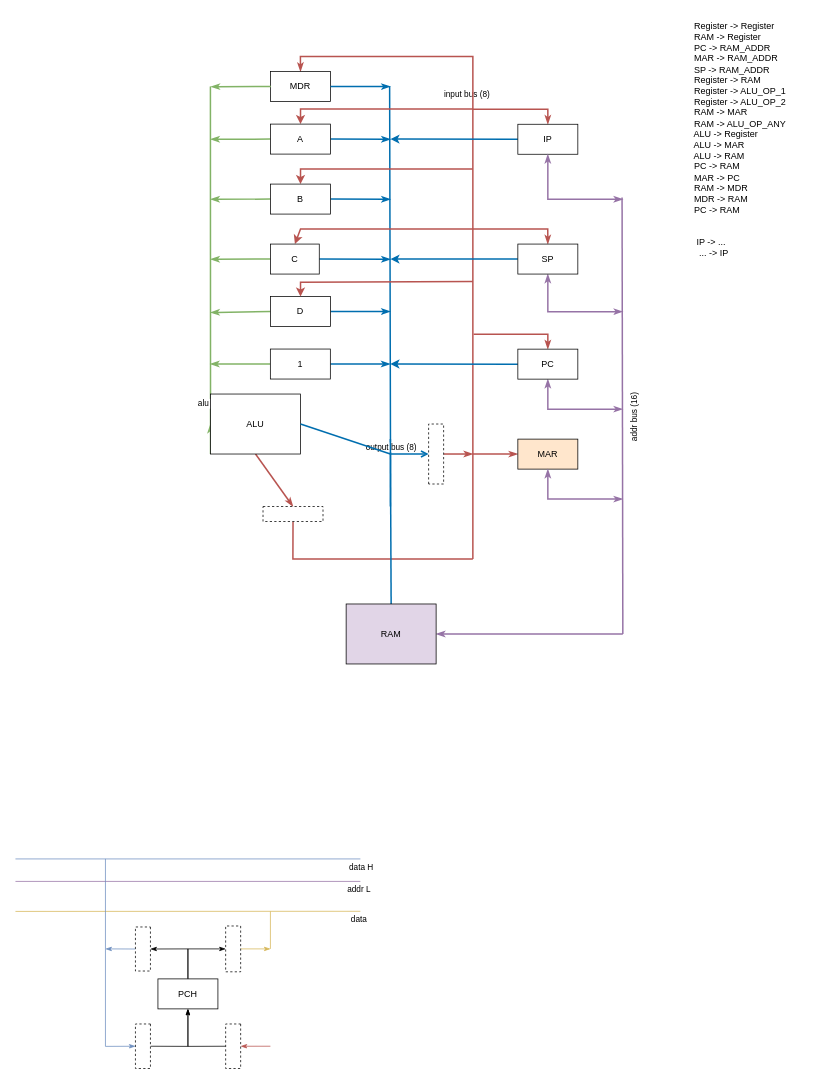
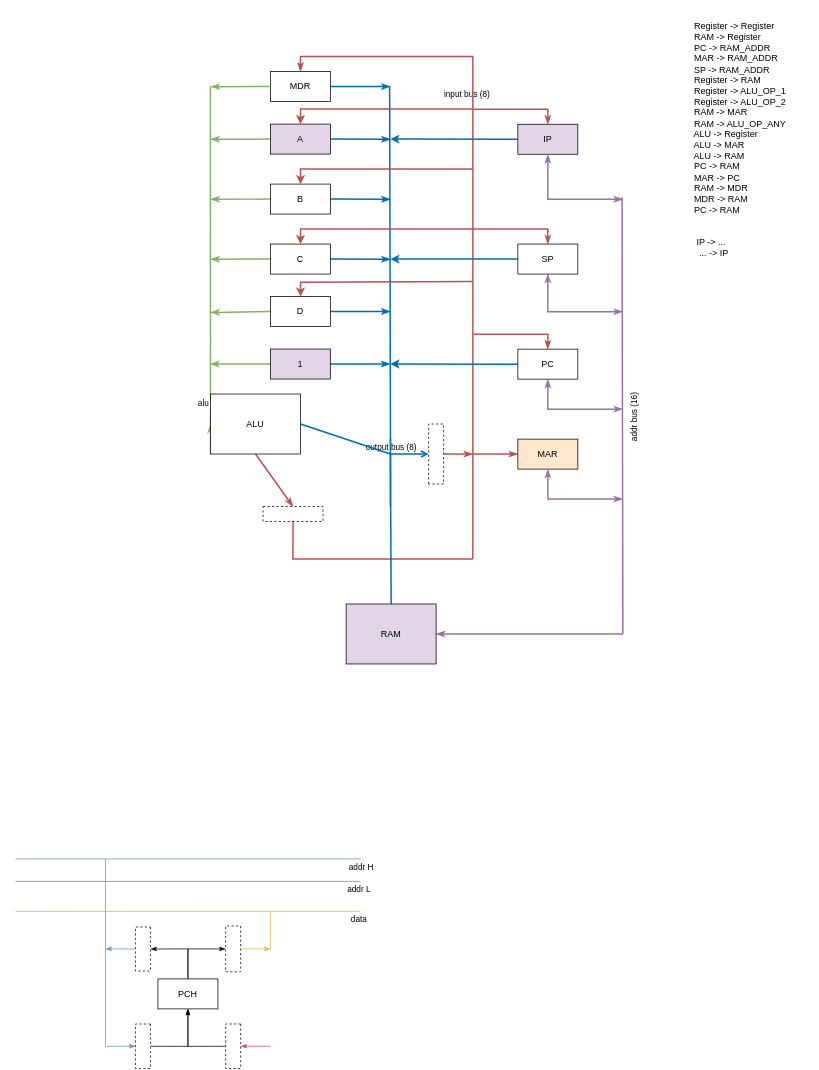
node "A": fillcolor #ffffff -> #e1d5e7
node "IP": fillcolor #ffffff -> #e1d5e7
node "C": size 49x30 -> 60x30
node "1": fillcolor #ffffff -> #e1d5e7
node "data H": label "data H" -> "addr H"
